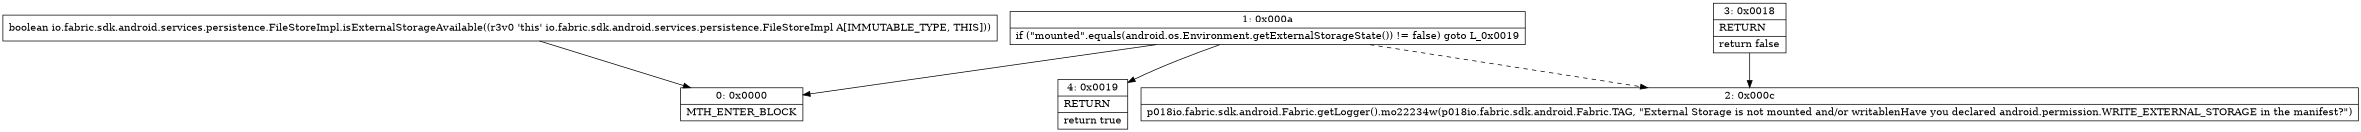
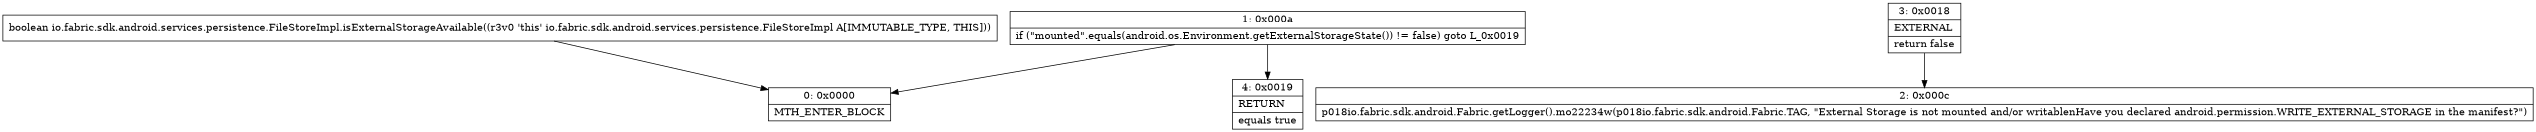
node "3: 0x0018": text "RETURN" -> "EXTERNAL"
edge "1: 0x000a" -> "2: 0x000c": removed
node "4: 0x0019": text "return true" -> "equals true"
